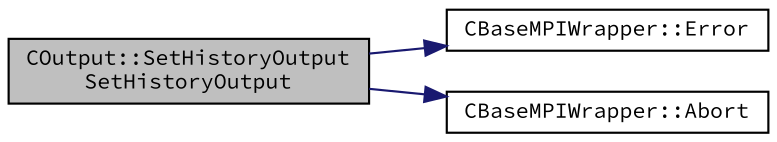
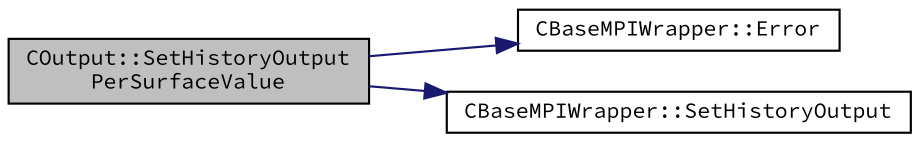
node "COutput::SetHistoryOutput SetHistoryOutput": label "COutput::SetHistoryOutput SetHistoryOutput" -> "COutput::SetHistoryOutput PerSurfaceValue"
node "CBaseMPIWrapper::Abort": label "CBaseMPIWrapper::Abort" -> "CBaseMPIWrapper::SetHistoryOutput"
